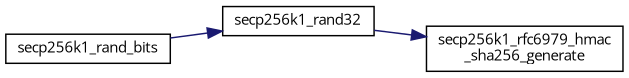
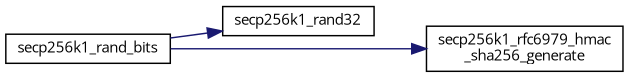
edge "secp256k1_rand32" -> "secp256k1_rfc6979_hmac _sha256_generate": now "secp256k1_rand_bits" -> "secp256k1_rfc6979_hmac _sha256_generate"
